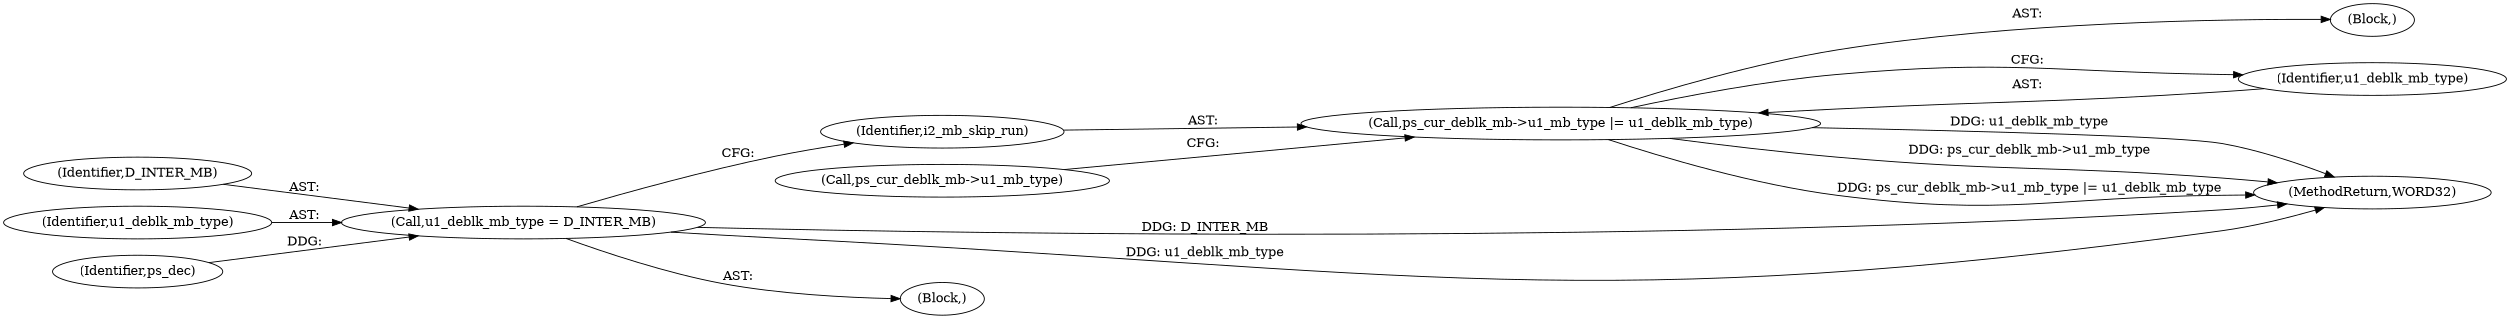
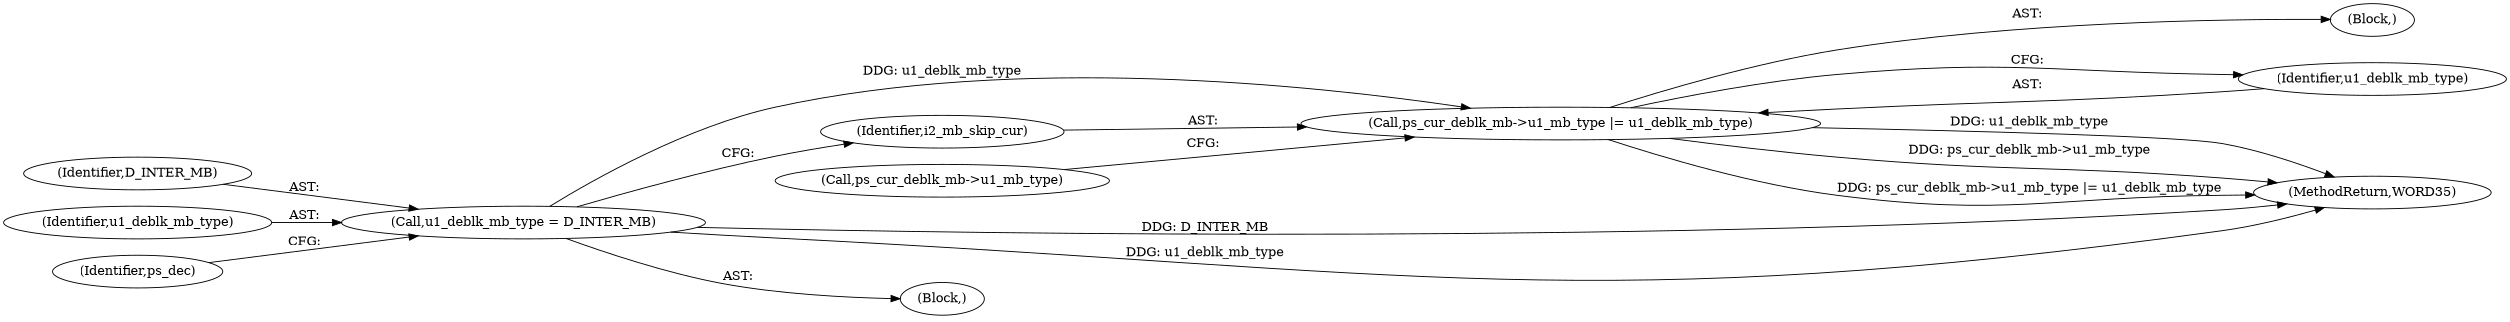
edge "(Call,u1_deblk_mb_type = D_INTER_MB)" -> "(Call,ps_cur_deblk_mb->u1_mb_type |= u1_deblk_mb_type)": added, label "DDG: u1_deblk_mb_type"
node "(Identifier,i2_mb_skip_run)": label "(Identifier,i2_mb_skip_run)" -> "(Identifier,i2_mb_skip_cur)"
node "(MethodReturn,WORD32)": label "(MethodReturn,WORD32)" -> "(MethodReturn,WORD35)"
edge "(Identifier,ps_dec)" -> "(Call,u1_deblk_mb_type = D_INTER_MB)": label "DDG: " -> "CFG: "
